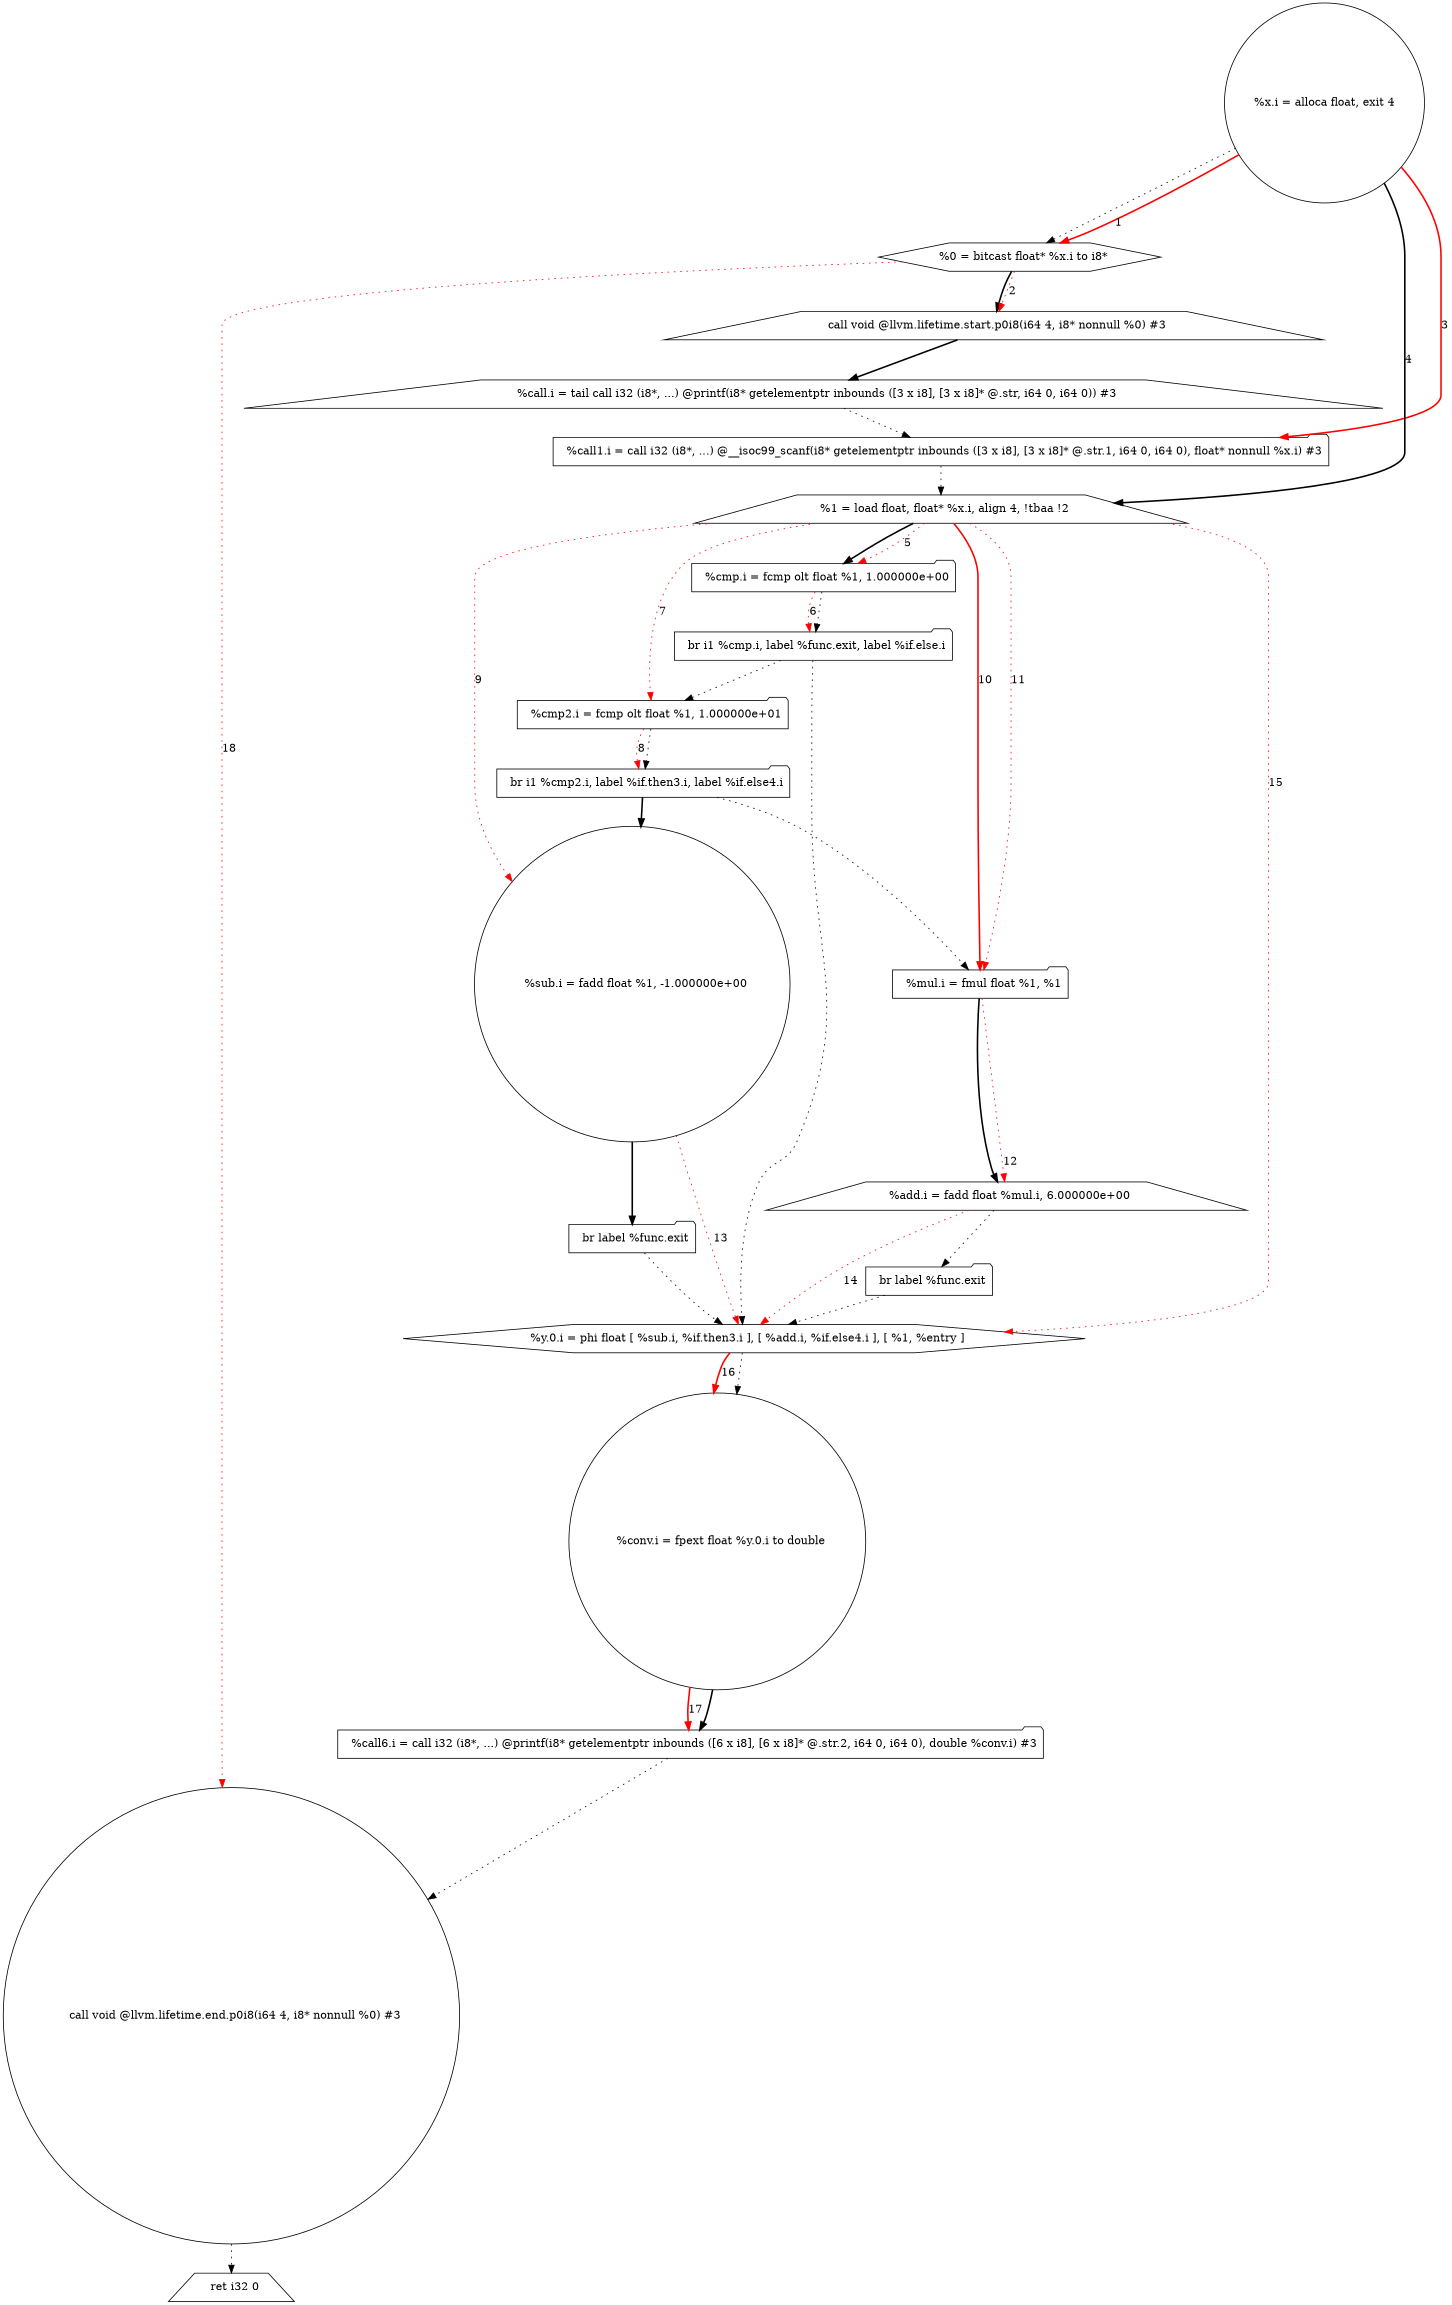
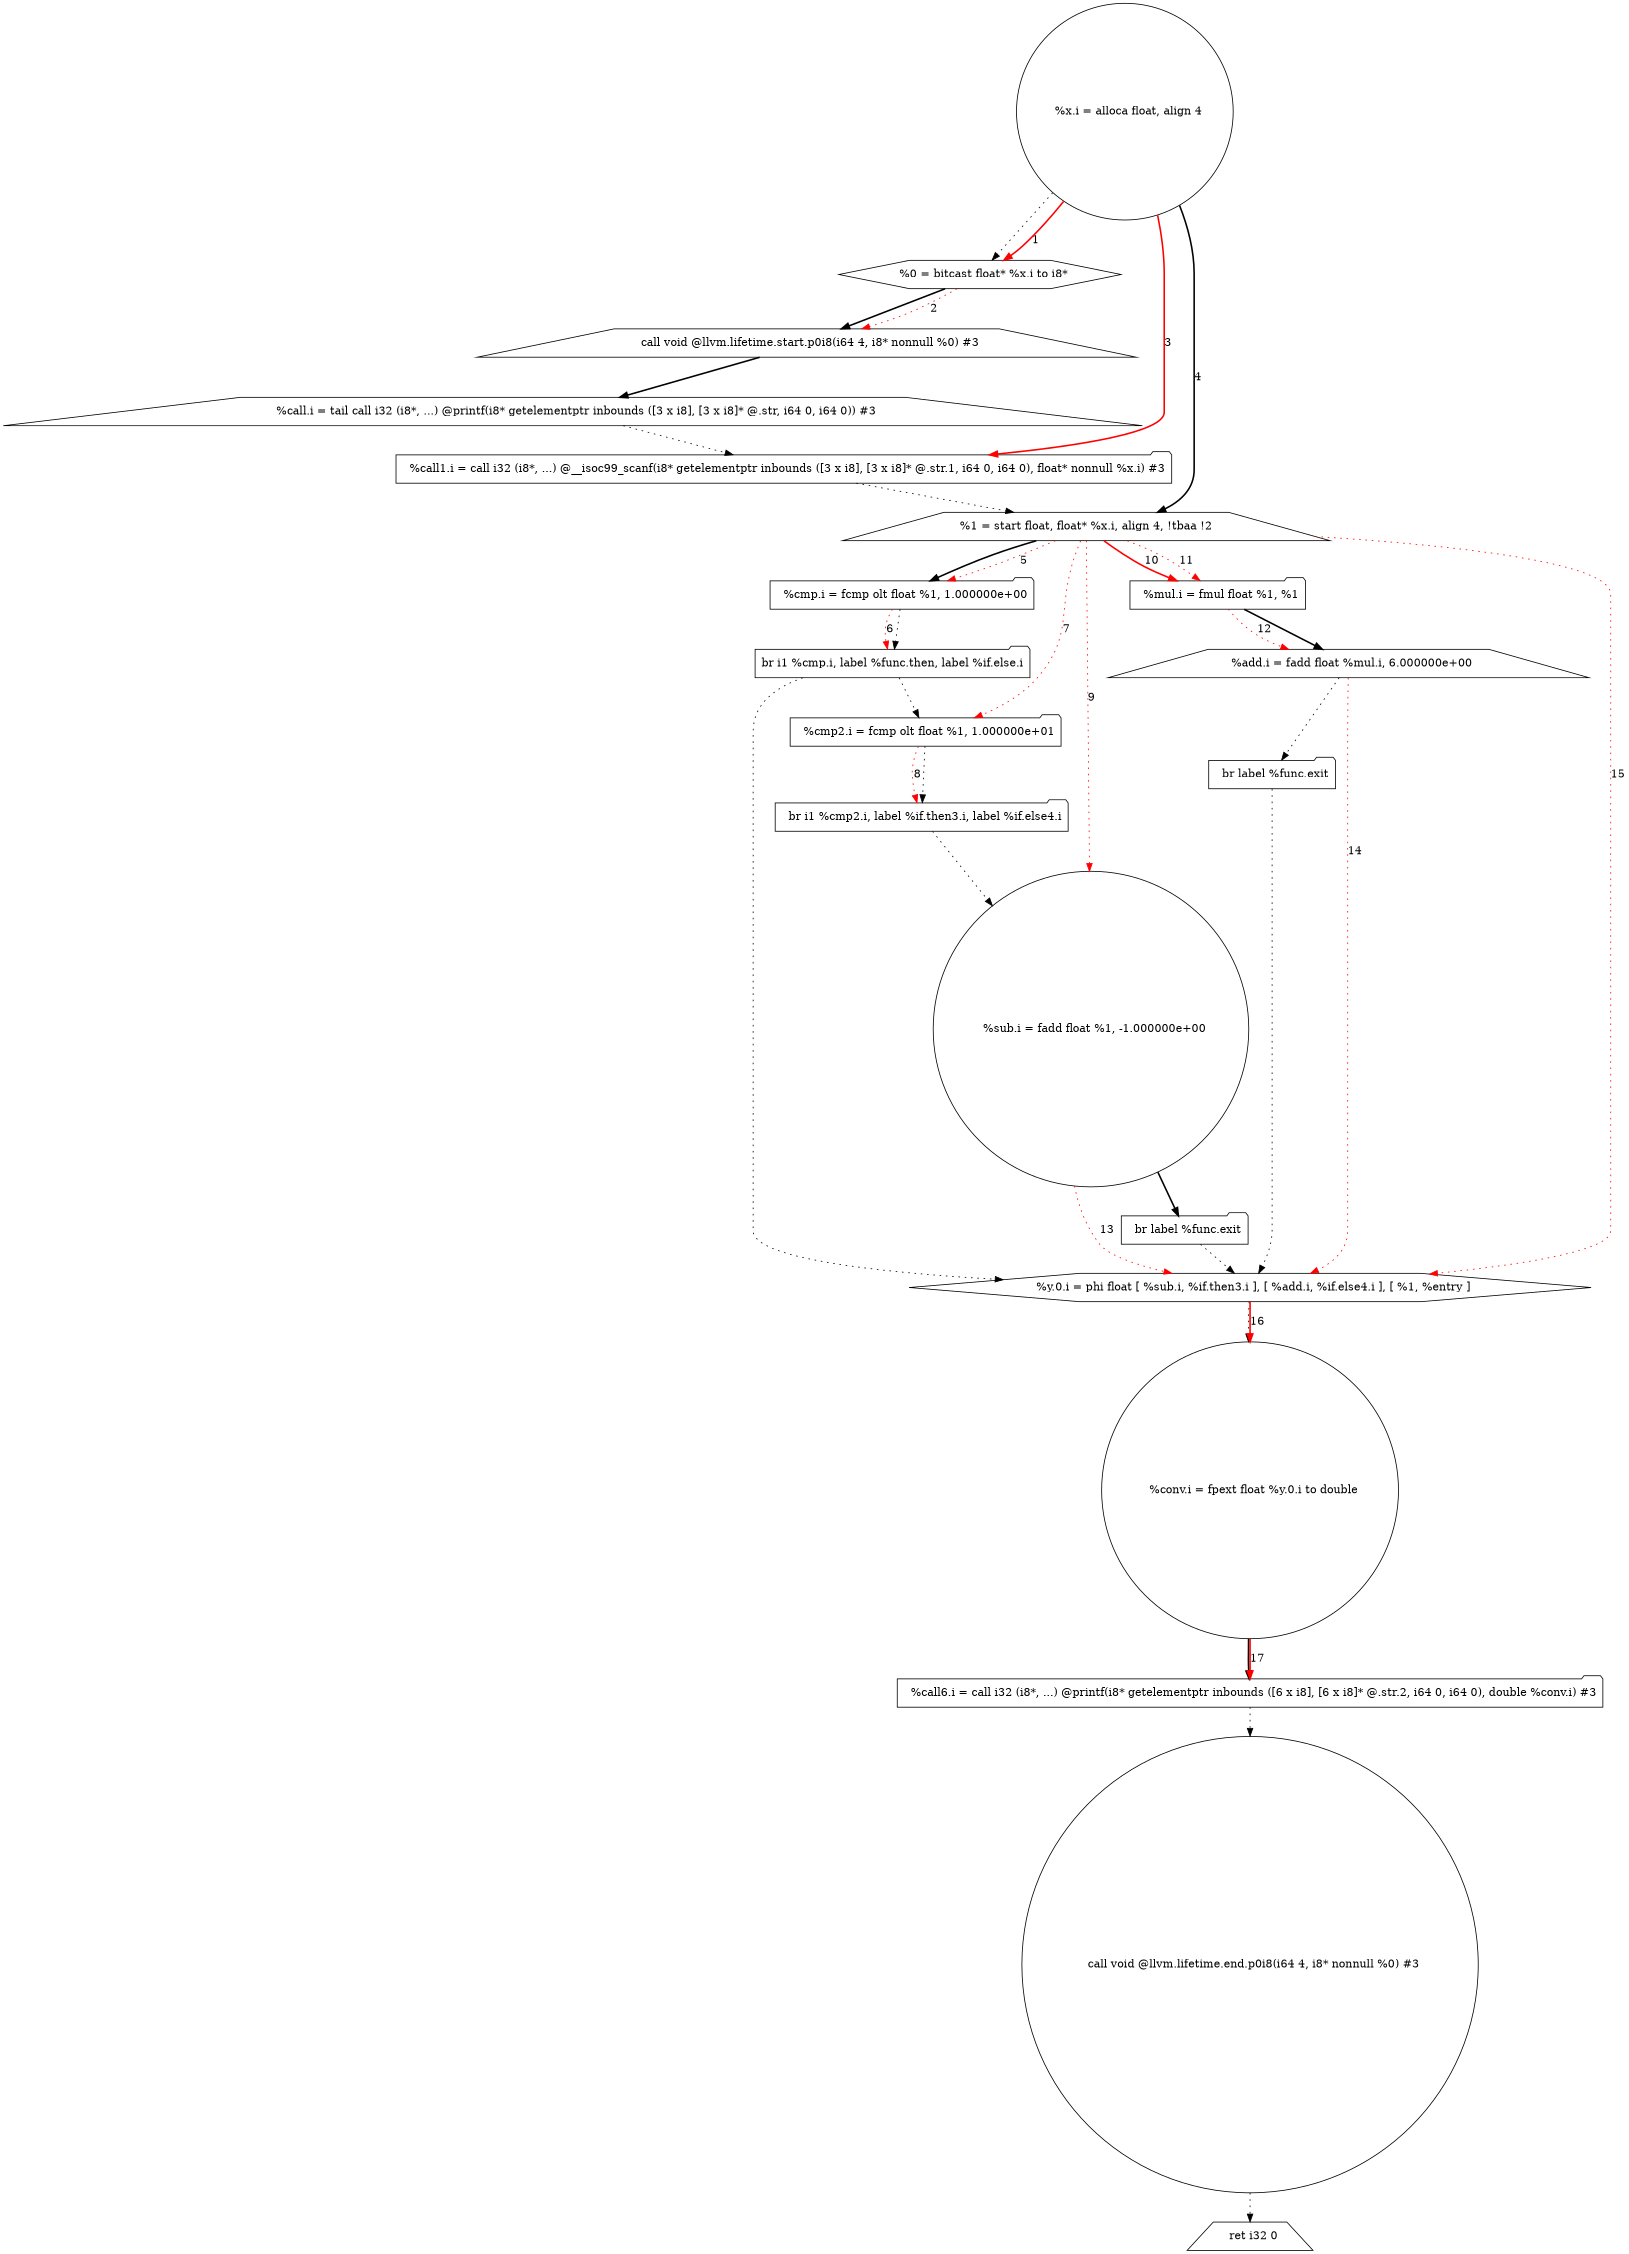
node "%x.i = alloca float, exit 4": label "%x.i = alloca float, exit 4" -> "%x.i = alloca float, align 4"
node "%1 = load float, float* %x.i, align 4, !tbaa !2": label "%1 = load float, float* %x.i, align 4, !tbaa !2" -> "%1 = start float, float* %x.i, align 4, !tbaa !2"
node "br i1 %cmp.i, label %func.exit, label %if.else.i": label "br i1 %cmp.i, label %func.exit, label %if.else.i" -> "br i1 %cmp.i, label %func.then, label %if.else.i"
edge "%0 = bitcast float* %x.i to i8*" -> "call void @llvm.lifetime.end.p0i8(i64 4, i8* nonnull %0) #3": removed, label "18"
edge "br i1 %cmp2.i, label %if.then3.i, label %if.else4.i" -> "%sub.i = fadd float %1, -1.000000e+00": style bold -> dotted
edge "br i1 %cmp2.i, label %if.then3.i, label %if.else4.i" -> "%mul.i = fmul float %1, %1": removed
